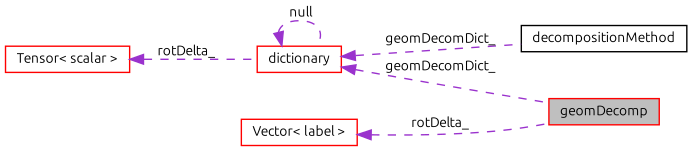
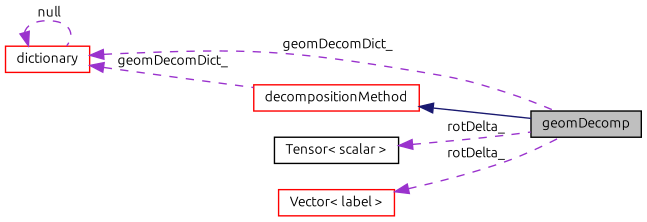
node "decompositionMethod": color black -> red
node "Tensor< scalar >": color red -> black
edge "dictionary" -> "Tensor< scalar >": now "geomDecomp" -> "Tensor< scalar >"
node "geomDecomp": color red -> black
edge "geomDecomp" -> "decompositionMethod": added
